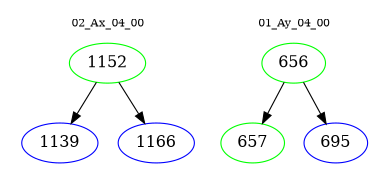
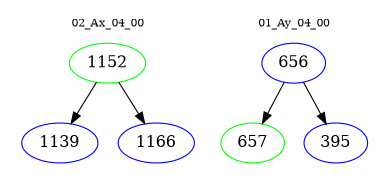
node "656": color green -> blue
node "695": label "695" -> "395"
